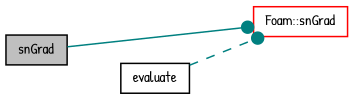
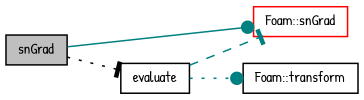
edge "evaluate" -> "Foam::snGrad": arrowhead dot -> tee
edge "snGrad" -> "evaluate": added
node "Foam::transform": added
